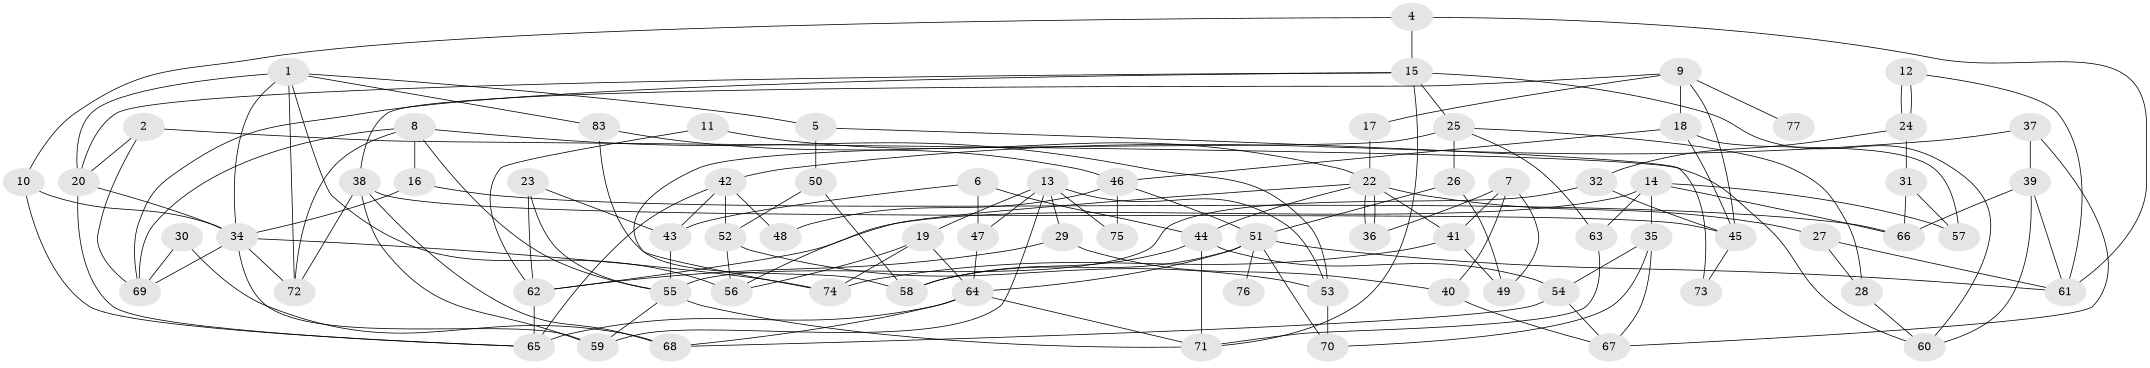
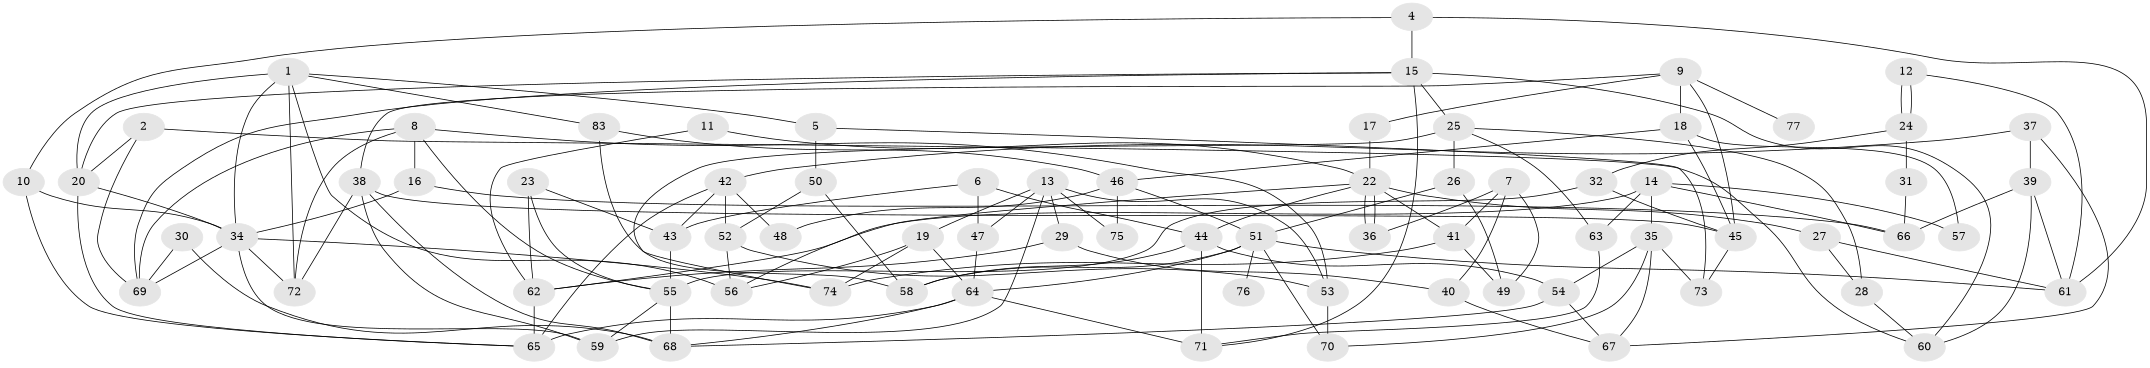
edge "31" -- "57": removed
edge "35" -- "73": added
edge "55" -- "71": now "55" -- "68"
